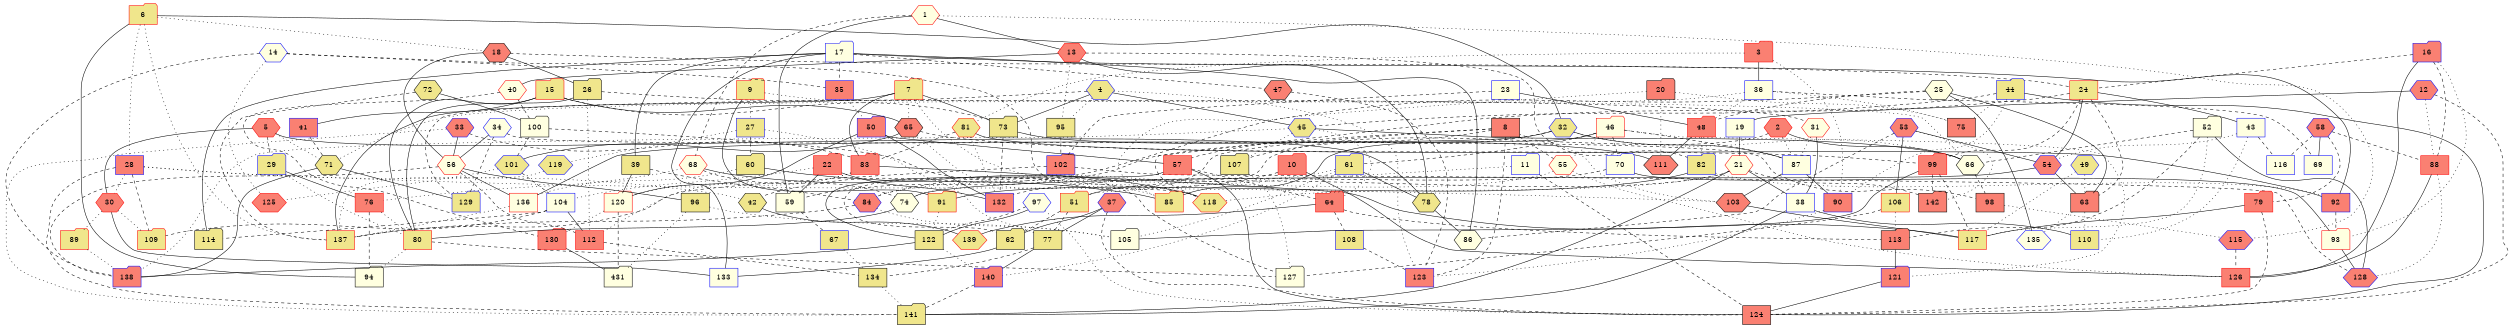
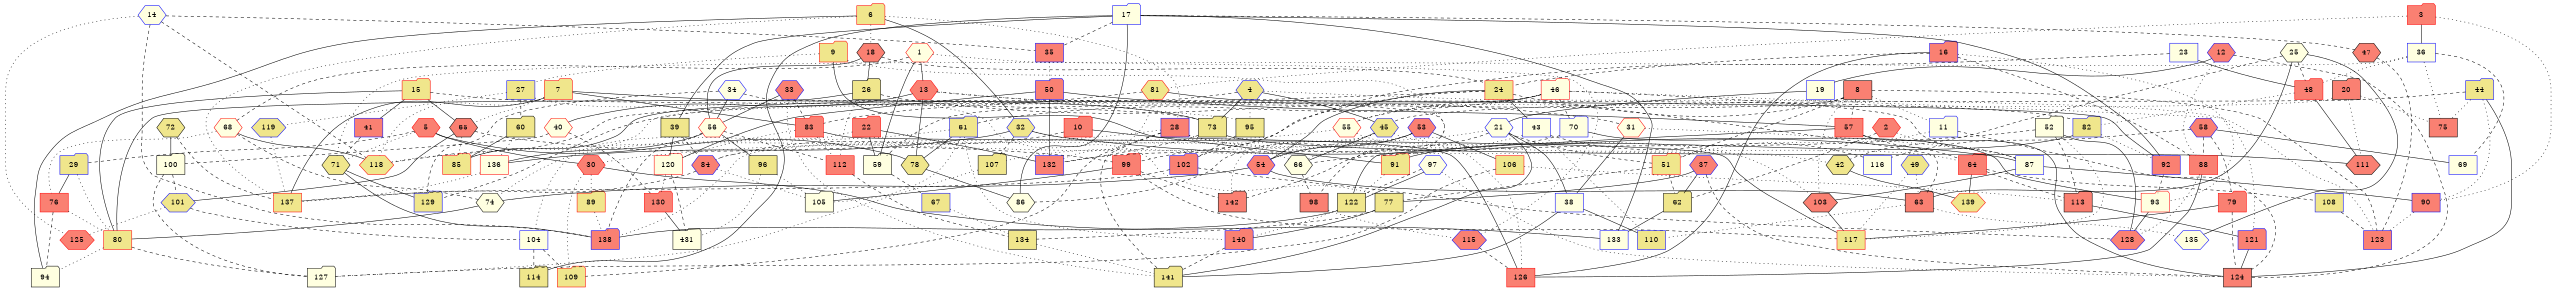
edge "2" -- "66": removed
node "21": color red -> blue
edge "104" -- "112": removed
